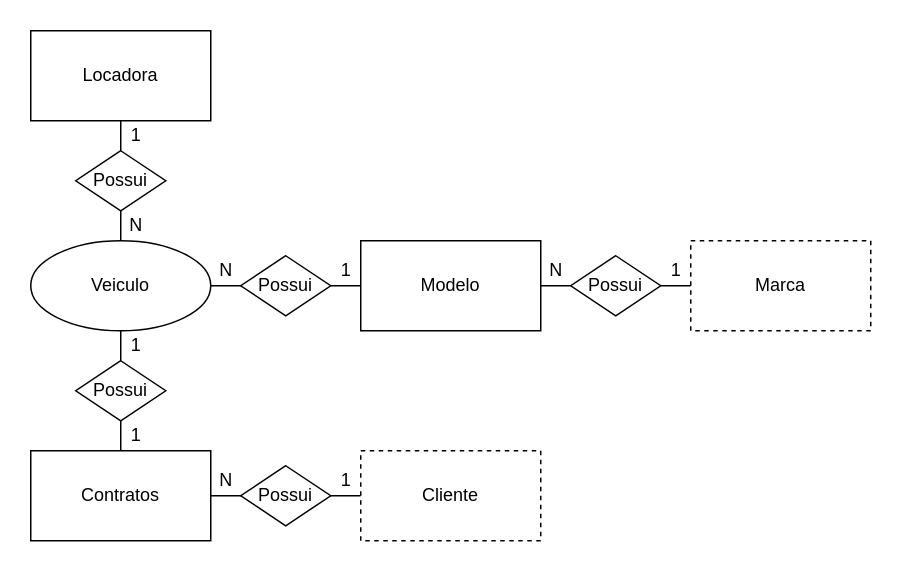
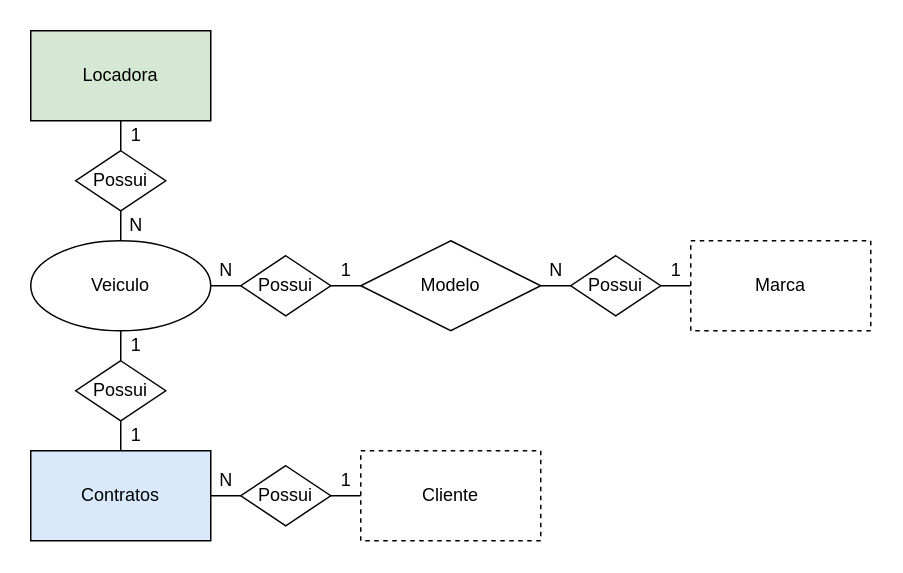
node "Locadora": fillcolor #ffffff -> #d5e8d4
node "Modelo": shape rectangle -> diamond
node "Contratos": fillcolor #ffffff -> #dae8fc
